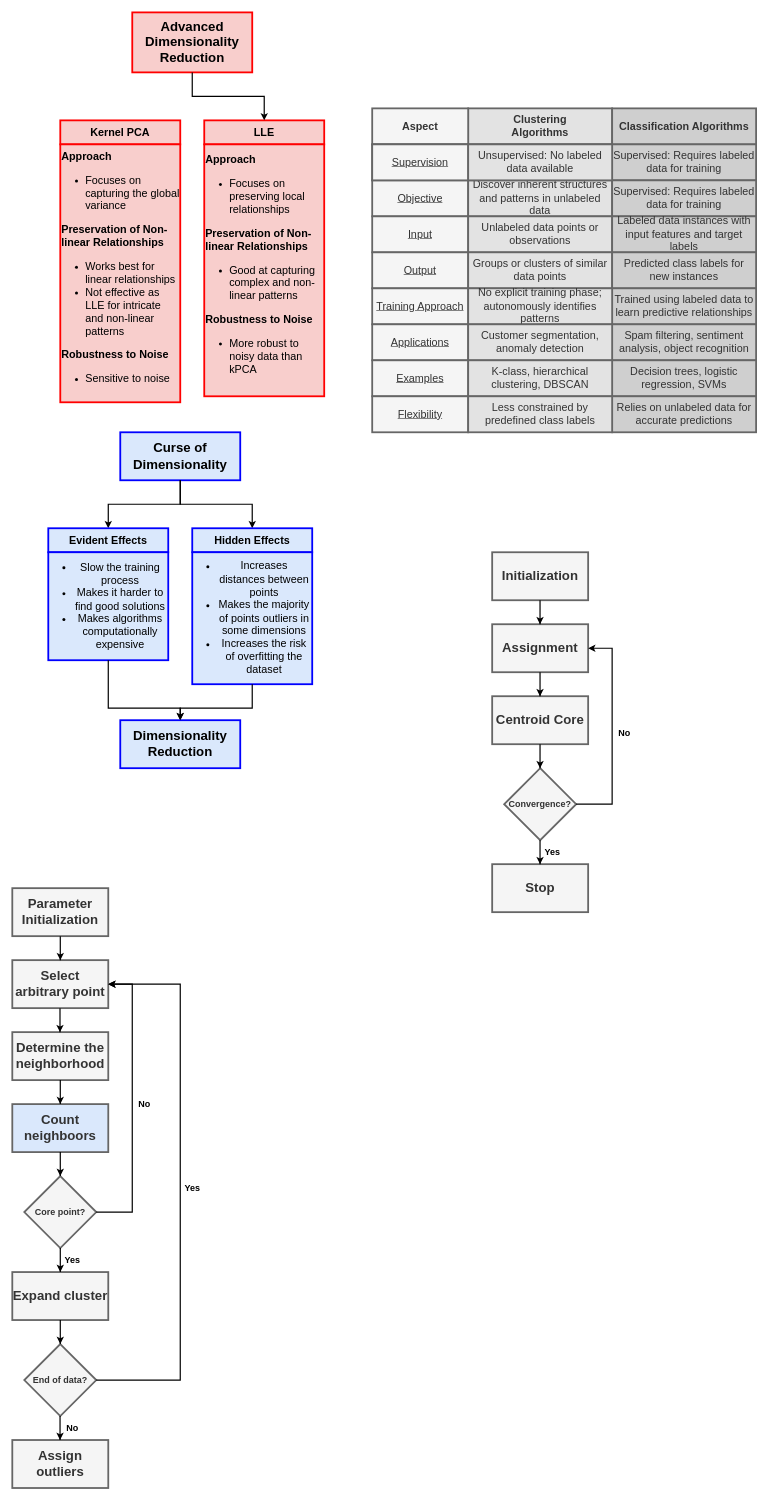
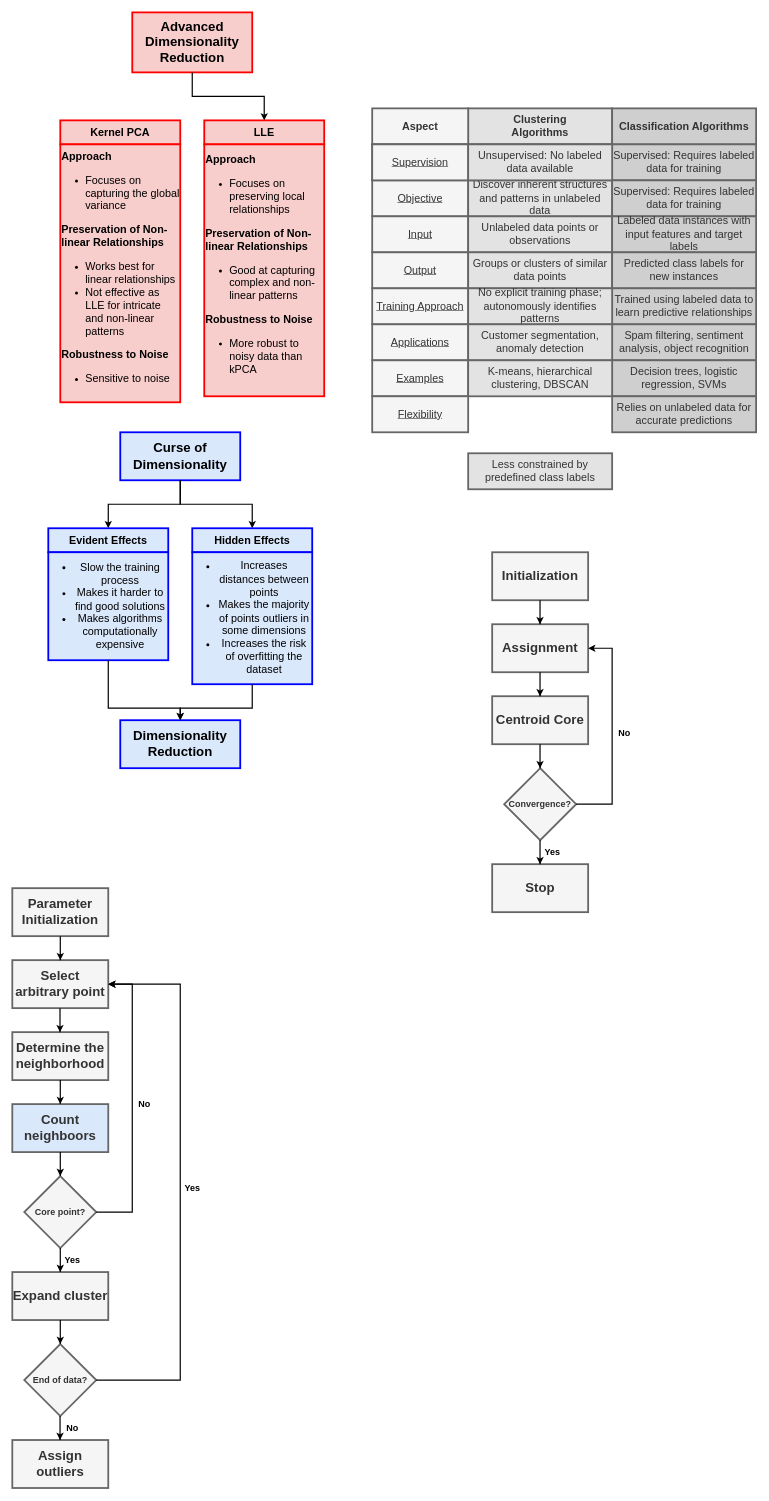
node "K-class, hierarchical clustering, DBSCAN": label "K-class, hierarchical clustering, DBSCAN" -> "K-means, hierarchical clustering, DBSCAN"
node "Less constrained by predefined class labels": moved (540, 414) -> (540, 471)
